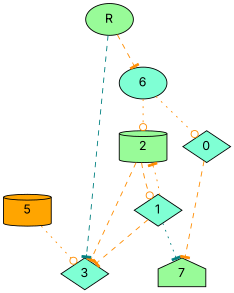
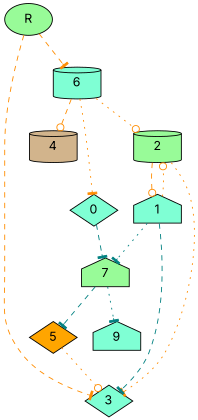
node "6": shape ellipse -> cylinder
edge "6" -> "0": arrowhead odot -> tee
edge "R" -> "3": color teal -> darkorange
node "4": added
edge "1" -> "2": arrowhead tee -> odot
edge "0" -> "7": color darkorange -> teal
node "5": shape cylinder -> diamond
edge "2" -> "3": style dashed -> dotted
node "1": shape diamond -> house
edge "1" -> "3": color darkorange -> teal
edge "7" -> "5": added
node "9": added
